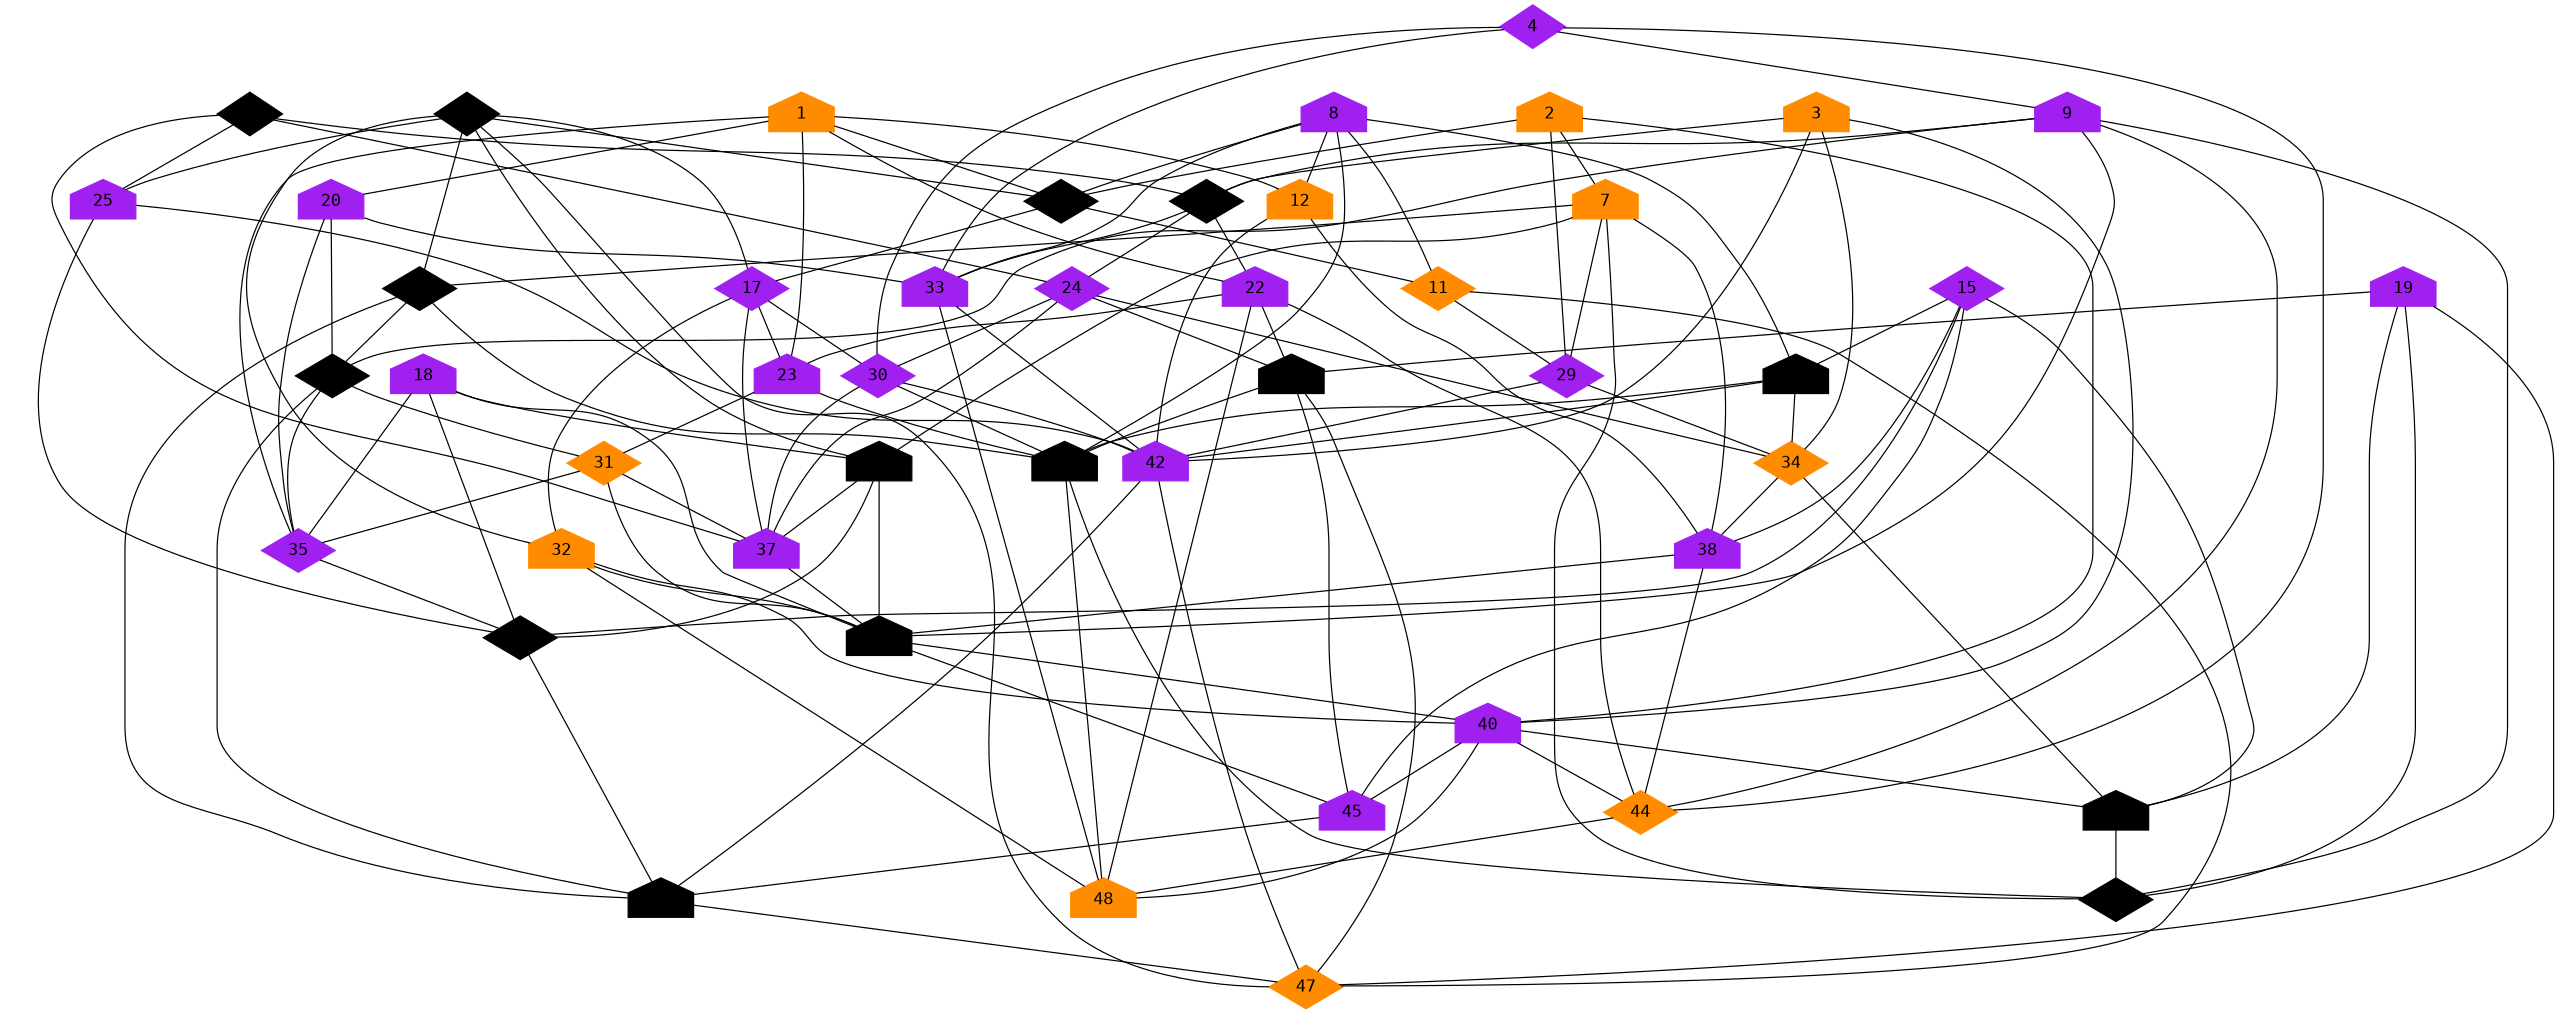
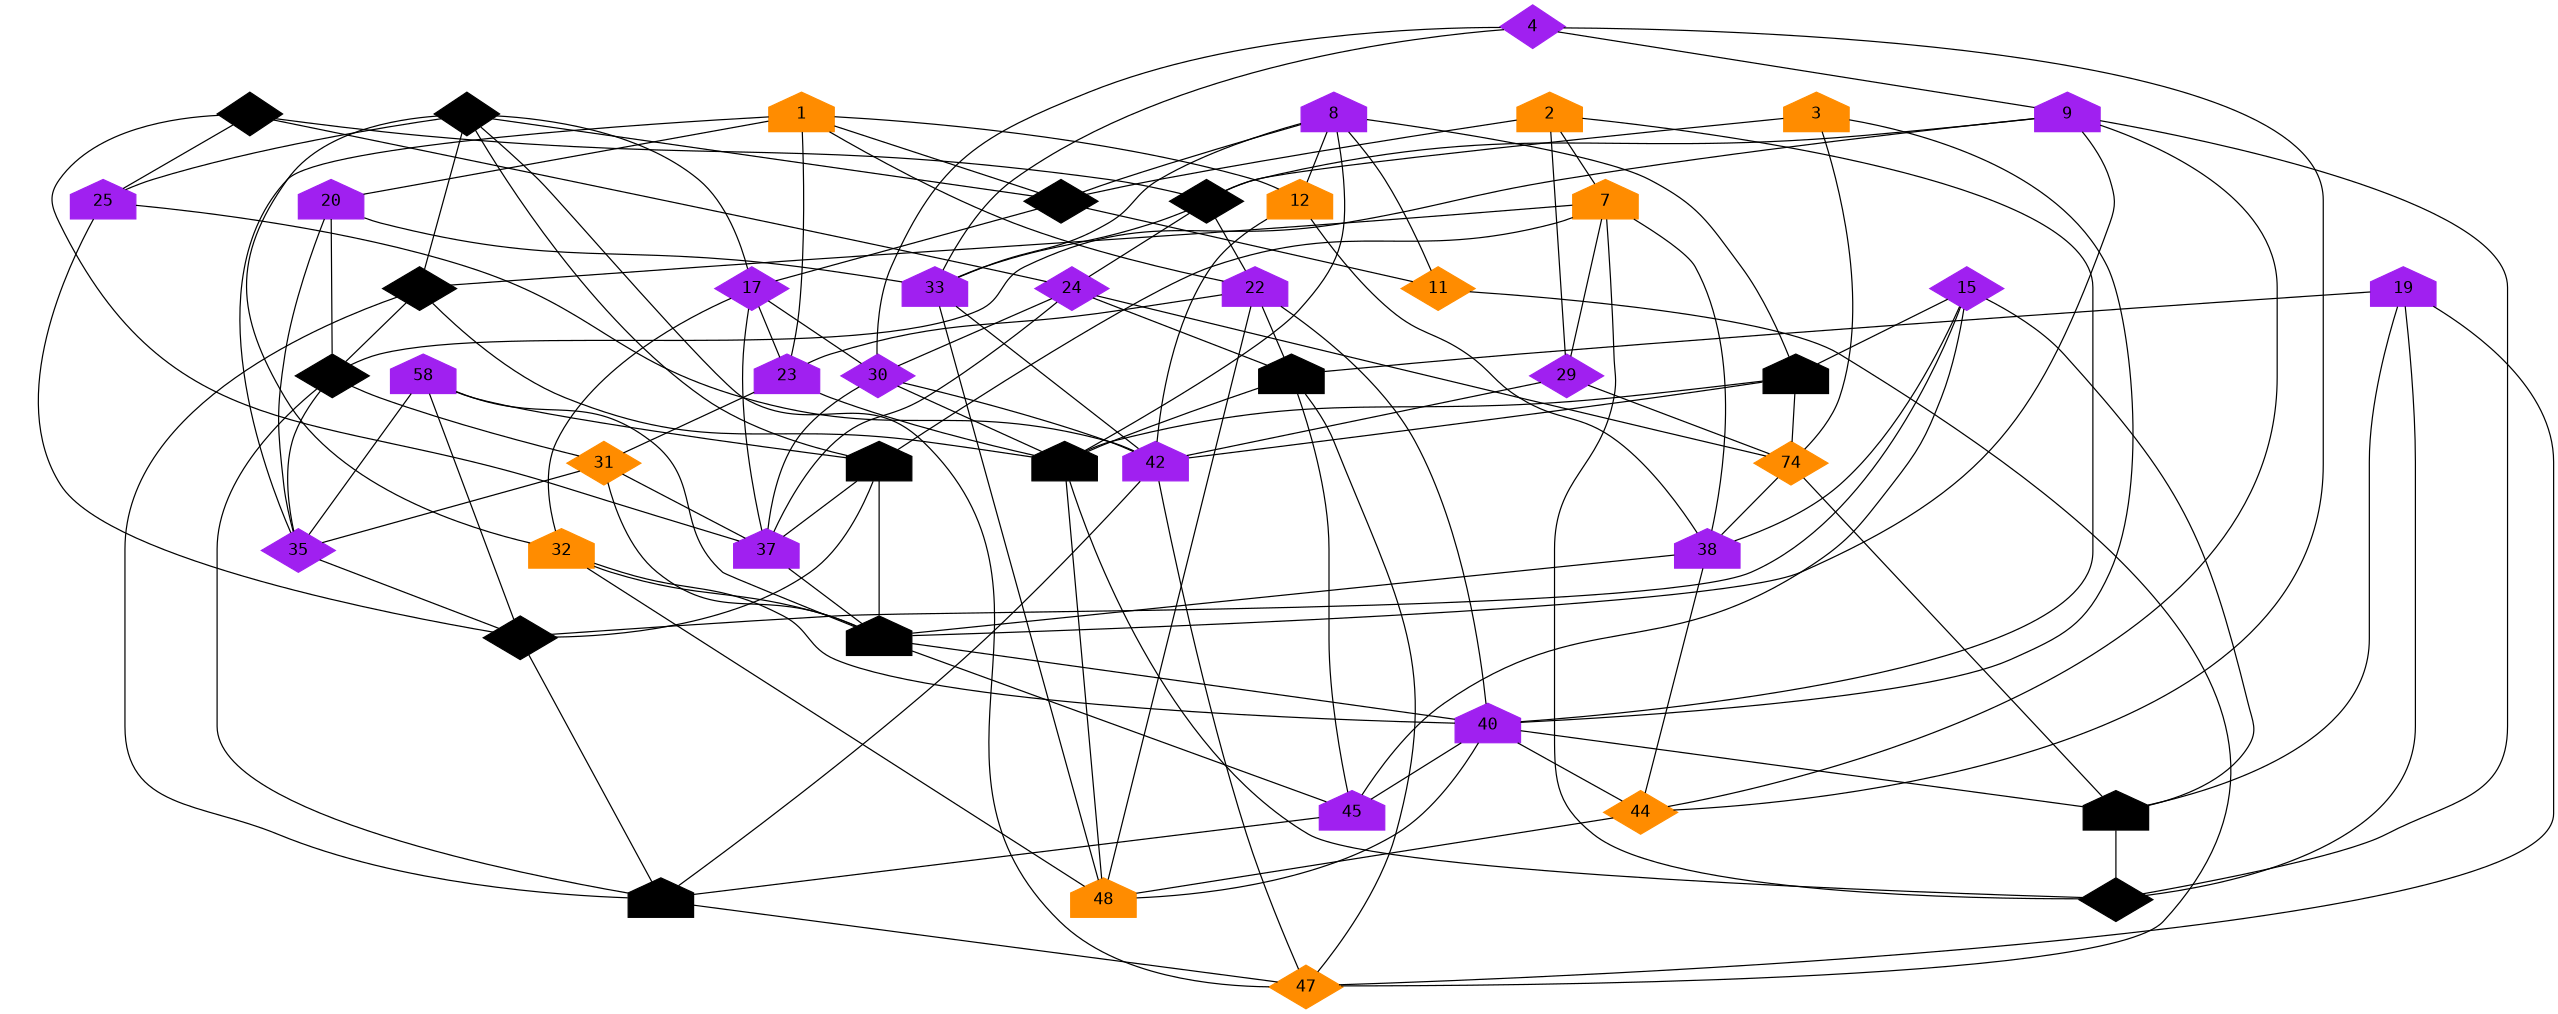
edge "11" -- "29": removed
node "18": label "18" -> "58"
edge "3" -- "42": removed
edge "22" -- "44": now "22" -- "40"
node "34": label "34" -> "74"
